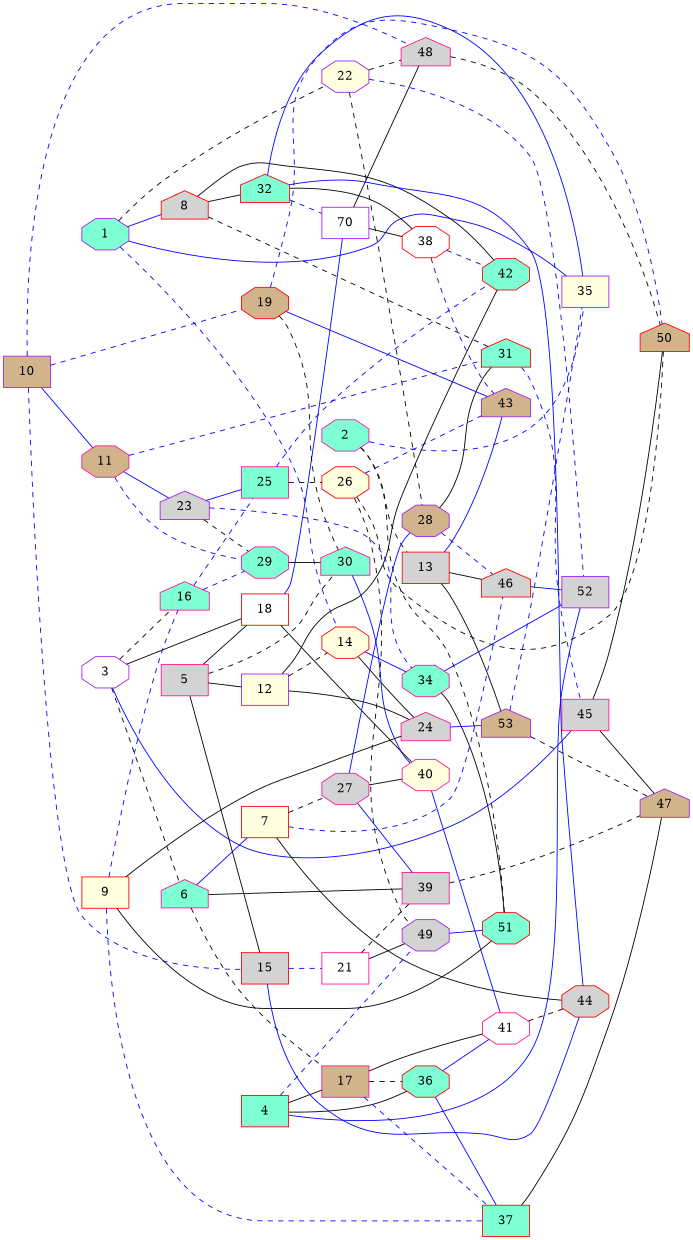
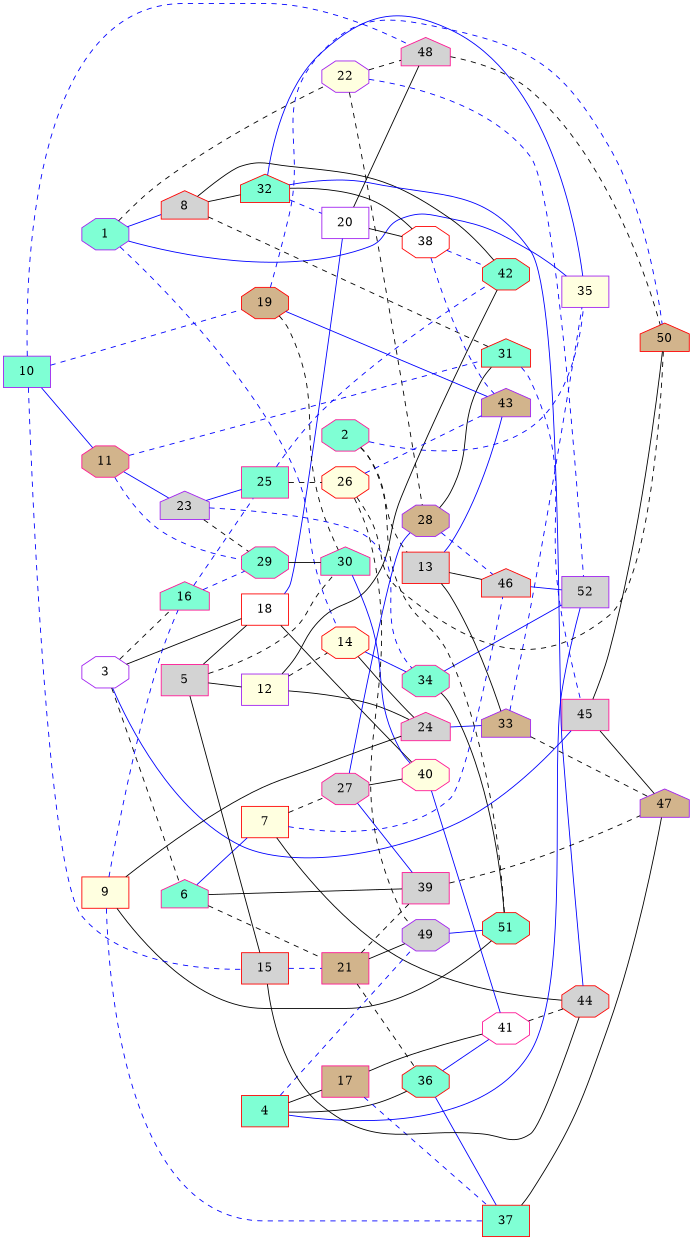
node "70": label "70" -> "20"
node "10": fillcolor tan -> aquamarine
node "53": label "53" -> "33"
node "21": fillcolor white -> tan
edge "6" -- "17": now "6" -- "21"
edge "17" -- "36": now "21" -- "36"
edge "15" -- "44": color blue -> black
